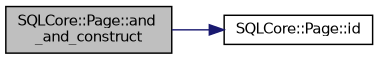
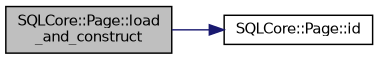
node "SQLCore::Page::and _and_construct": label "SQLCore::Page::and _and_construct" -> "SQLCore::Page::load _and_construct"
